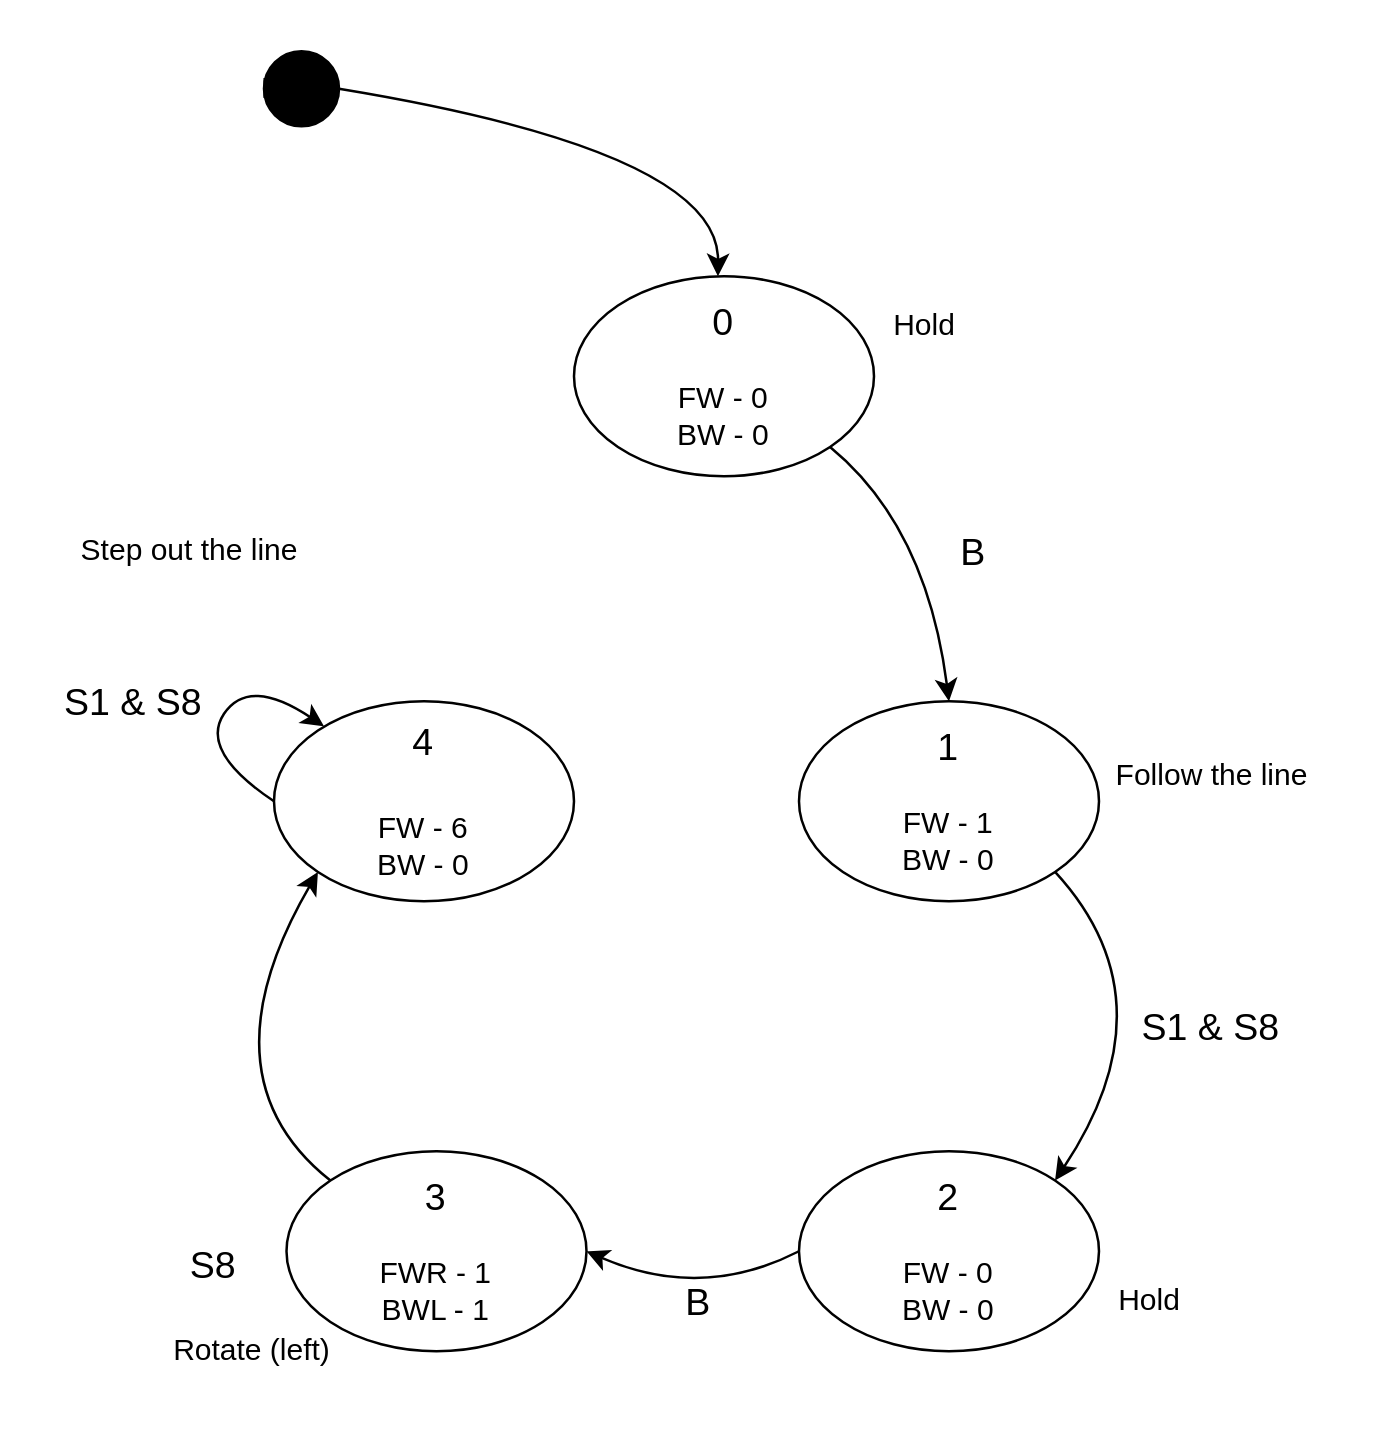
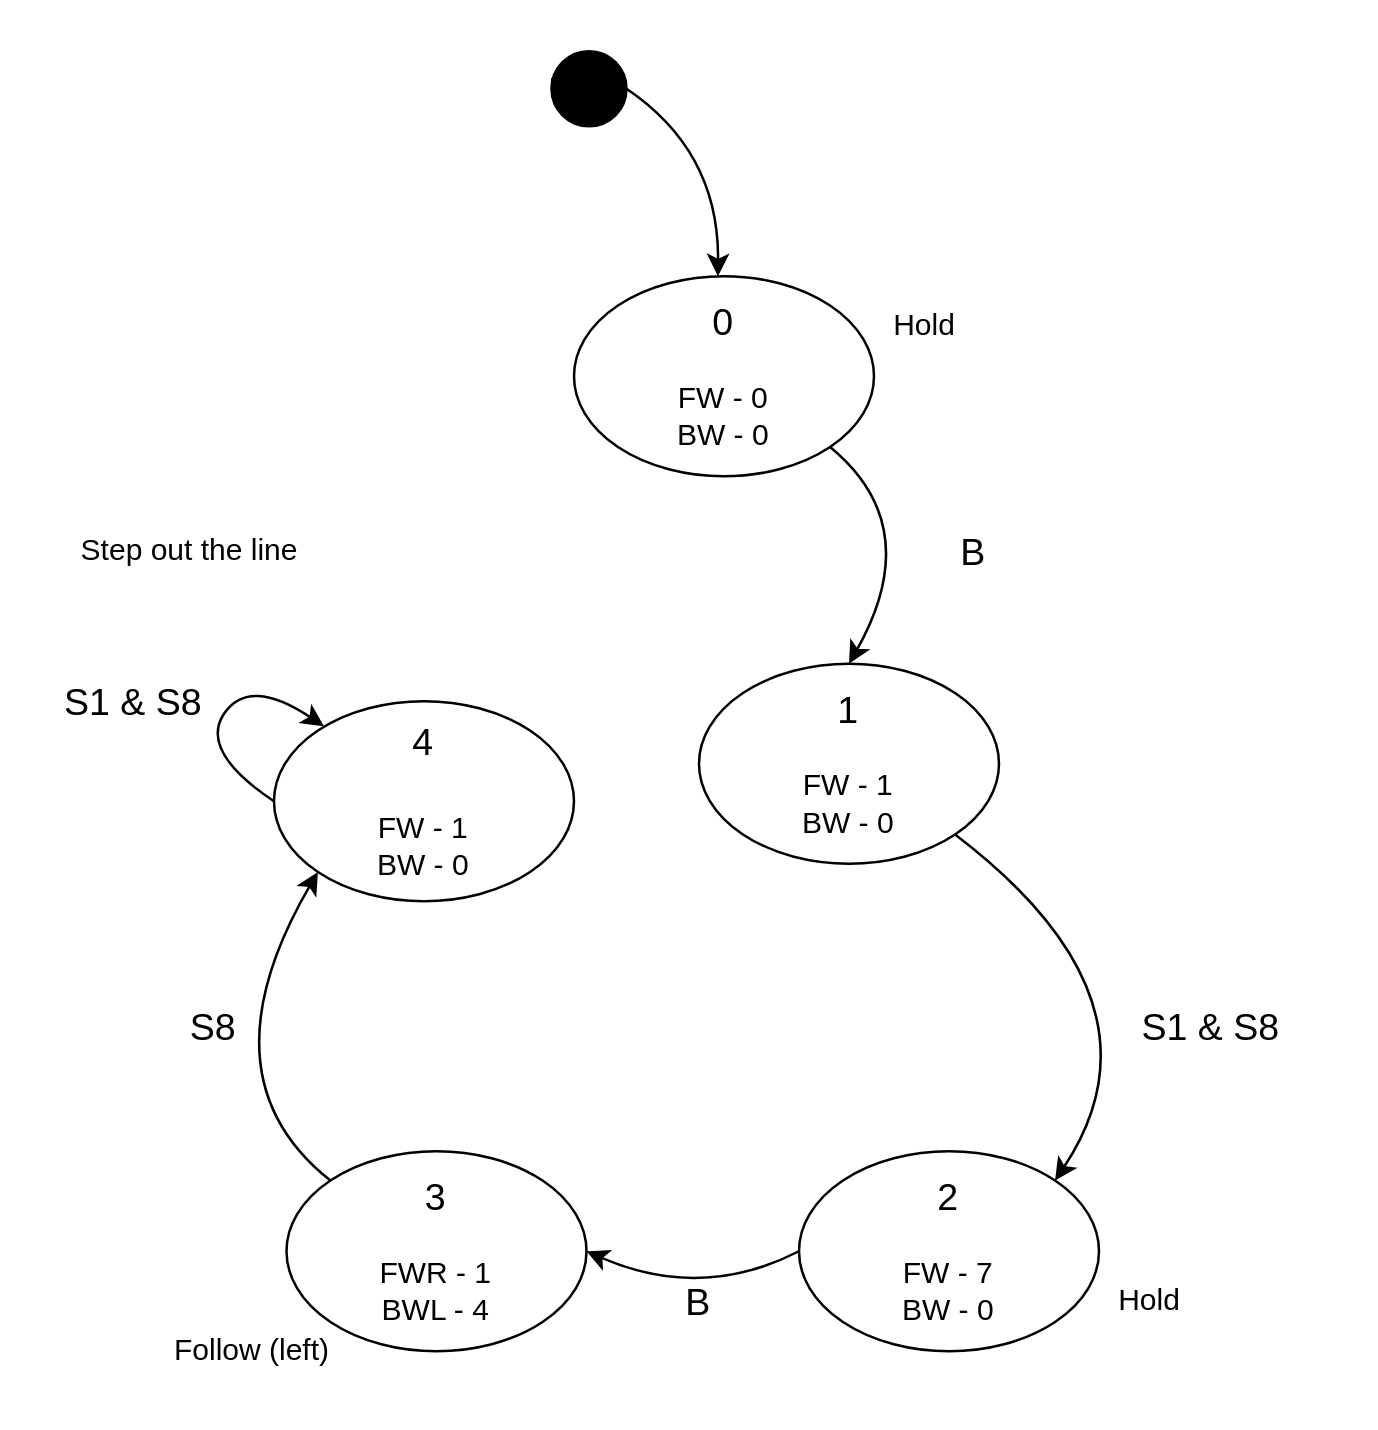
node "Reset": moved (301, 89) -> (589, 89)
node "Follow the line": removed
node "4 FW - 6 BW - 0": label "4 FW - 6 BW - 0" -> "4 FW - 1 BW - 0"
node "1 FW - 1 BW - 0": moved (949, 801) -> (849, 764)
node "3 FWR - 1 BWL - 1": label "3 FWR - 1 BWL - 1" -> "3 FWR - 1 BWL - 4"
node "2 FW - 0 BW - 0": label "2 FW - 0 BW - 0" -> "2 FW - 7 BW - 0"
node "S8": moved (214, 1264) -> (214, 1026)
node "Rotate (left)": label "Rotate (left)" -> "Follow (left)"
